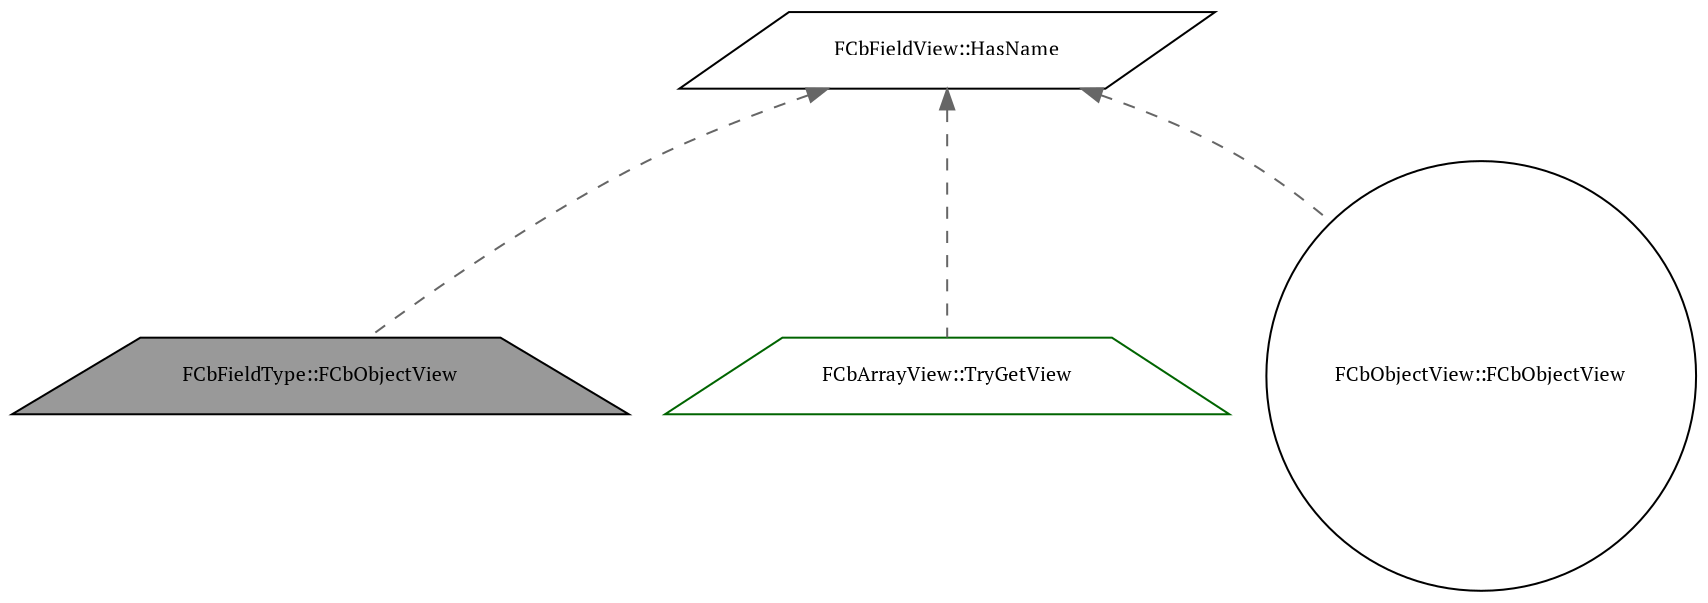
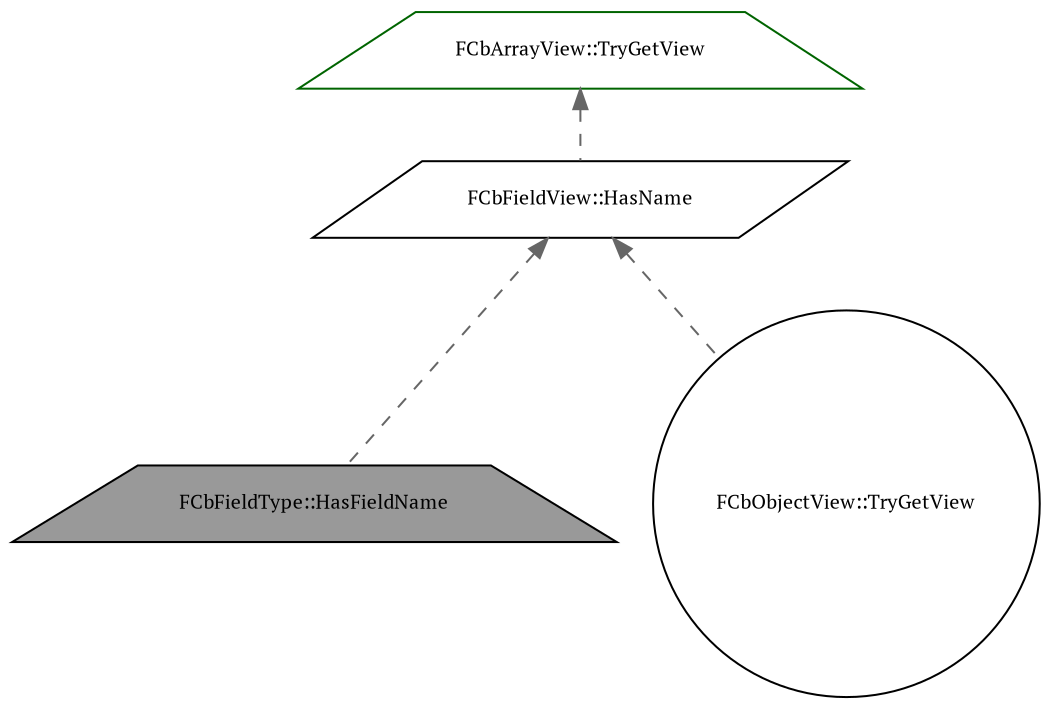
edge "FCbArrayView::TryGetView" -> "FCbFieldView::HasName": reversed
node "FCbFieldType::FCbObjectView": label "FCbFieldType::FCbObjectView" -> "FCbFieldType::HasFieldName"
node "FCbObjectView::FCbObjectView": label "FCbObjectView::FCbObjectView" -> "FCbObjectView::TryGetView"
